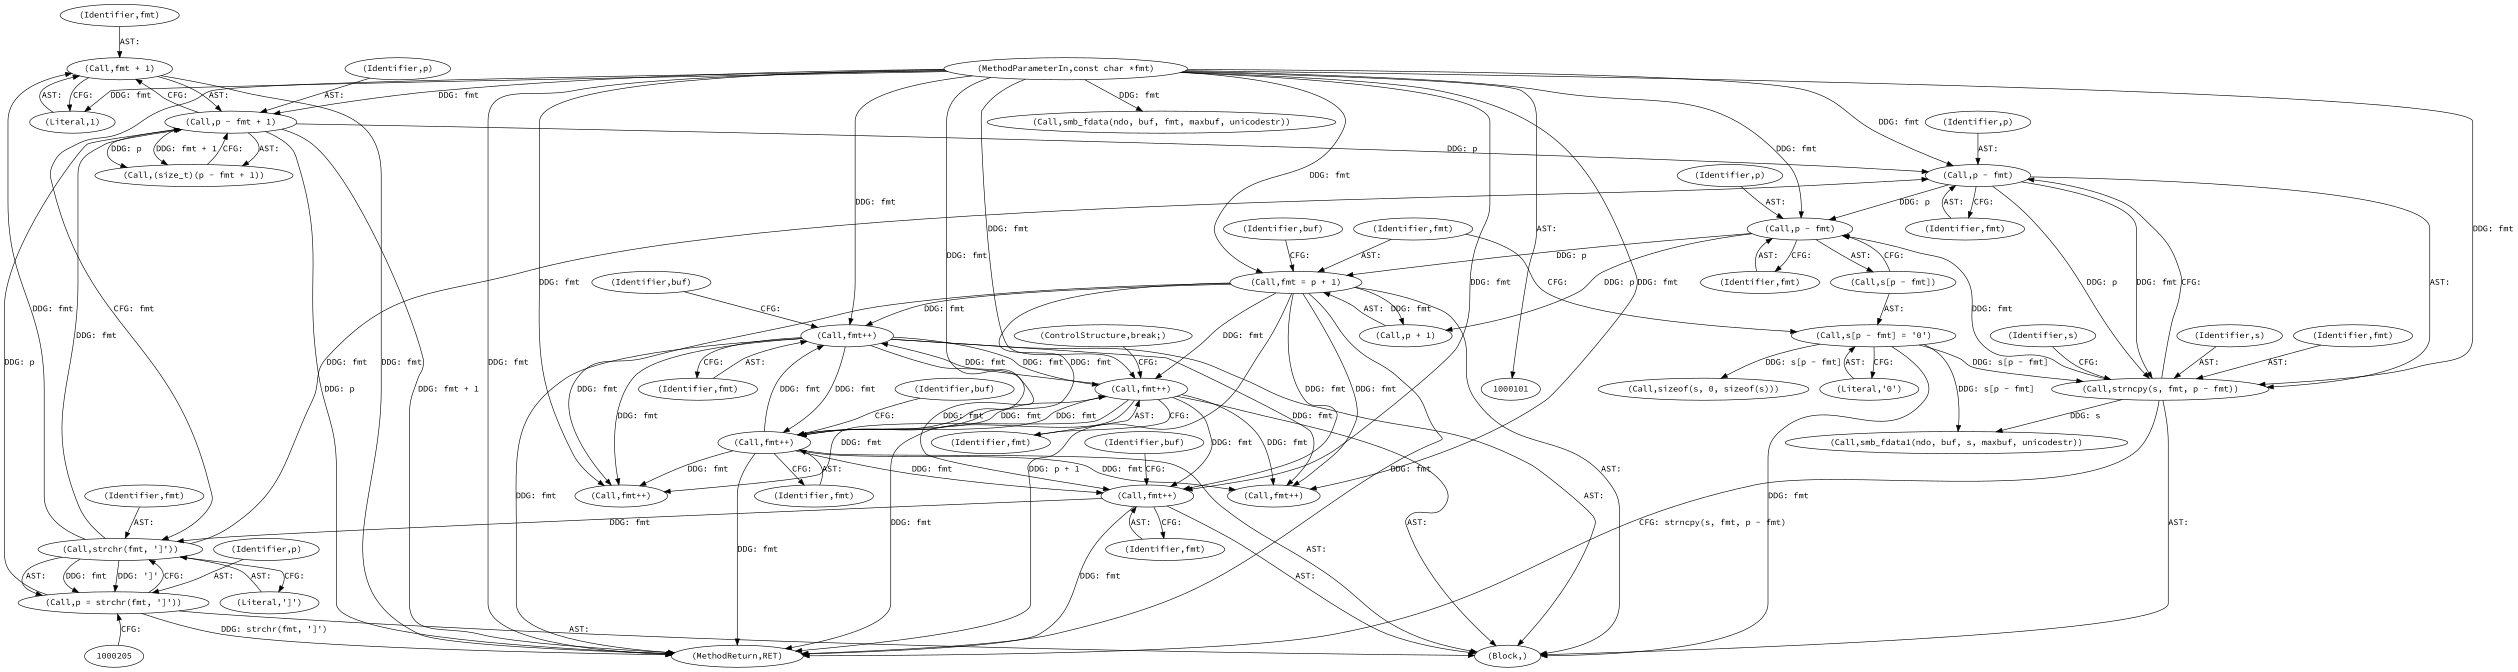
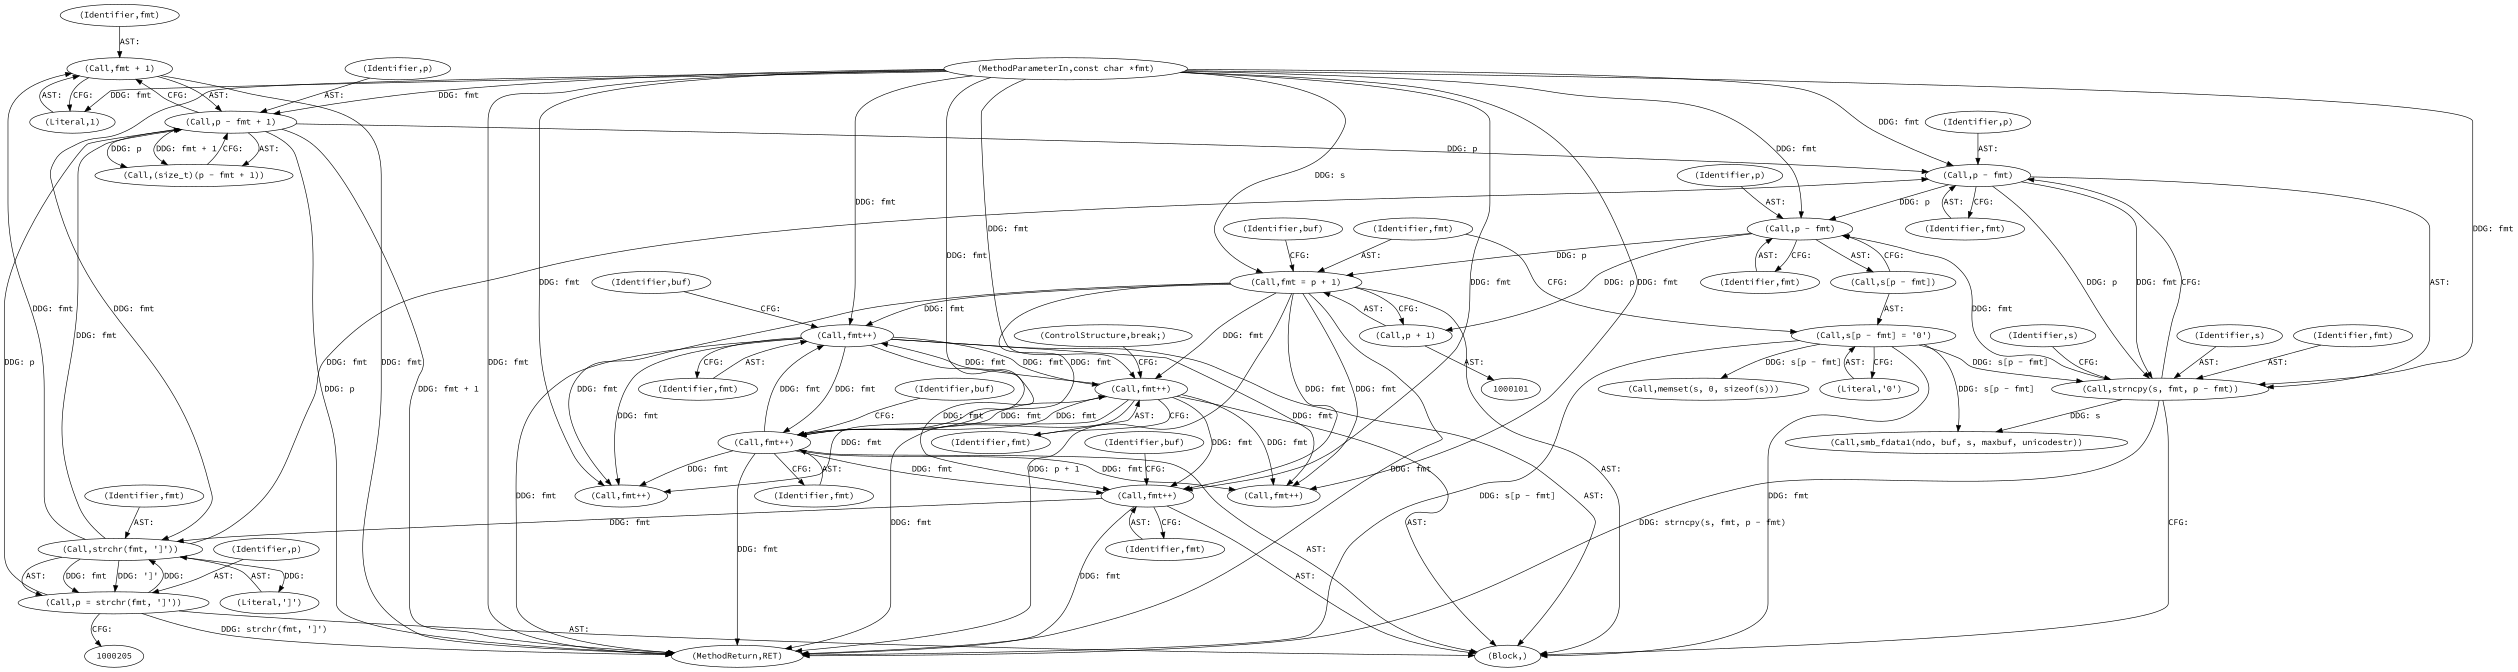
edge "(MethodParameterIn,const char *fmt)" -> "1000101": now "(Call,p + 1)" -> "1000101"
node "(Call,smb_fdata(ndo, buf, fmt, maxbuf, unicodestr))": removed
edge "(MethodParameterIn,const char *fmt)" -> "(Call,fmt = p + 1)": label "DDG: fmt" -> "DDG: s"
edge "(MethodParameterIn,const char *fmt)" -> "(Call,strchr(fmt, ']'))": label "CFG: fmt" -> "DDG: fmt"
edge "(Call,fmt = p + 1)" -> "(Call,p + 1)": label "DDG: fmt" -> "CFG: "
node "(Call,sizeof(s, 0, sizeof(s)))": label "(Call,sizeof(s, 0, sizeof(s)))" -> "(Call,memset(s, 0, sizeof(s)))"
edge "(Call,strncpy(s, fmt, p - fmt))" -> "(MethodReturn,RET)": label "CFG: strncpy(s, fmt, p - fmt)" -> "DDG: strncpy(s, fmt, p - fmt)"
edge "(Call,strncpy(s, fmt, p - fmt))" -> "(Block,)": label "AST: " -> "CFG: "
edge "(Call,s[p - fmt] = '0')" -> "(MethodReturn,RET)": added, label "DDG: s[p - fmt]"
edge "(Call,p = strchr(fmt, ']'))" -> "(Call,strchr(fmt, ']'))": label "CFG: " -> "DDG: "
edge "(Call,strchr(fmt, ']'))" -> "(Literal,']')": label "CFG: " -> "DDG: "
edge "1000205" -> "(Call,p = strchr(fmt, ']'))": reversed
